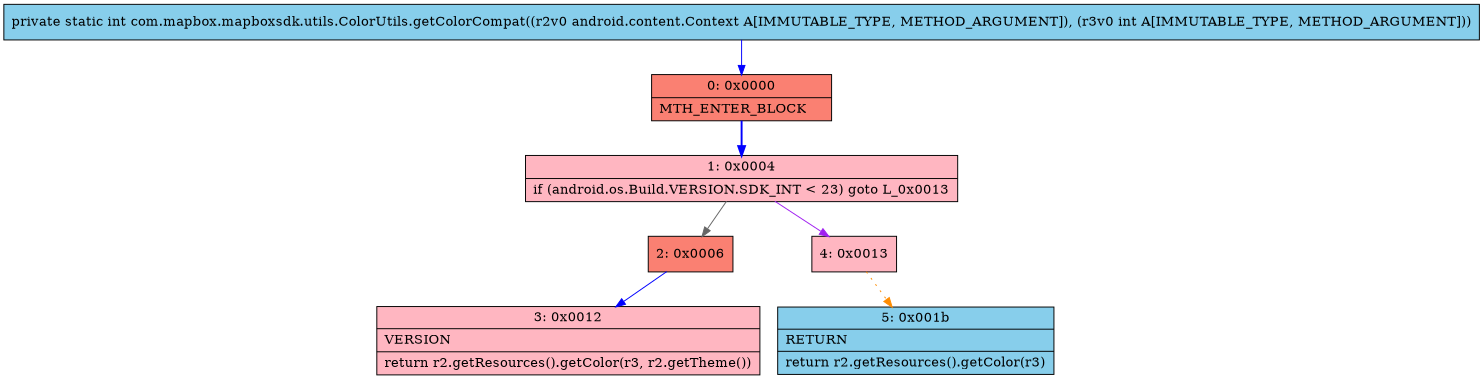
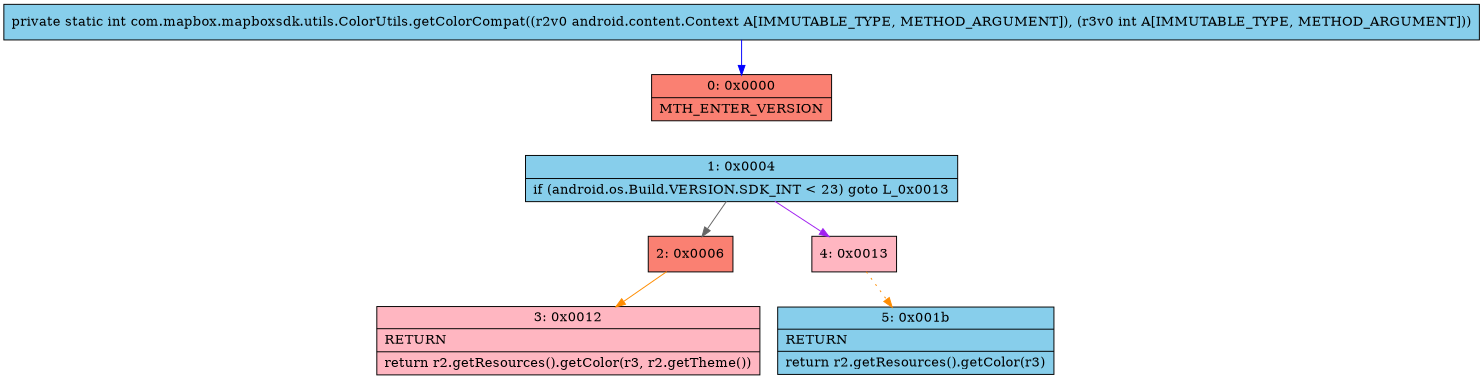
node "0: 0x0000": text "MTH_ENTER_BLOCK" -> "MTH_ENTER_VERSION"
edge "0: 0x0000" -> "1: 0x0004": removed
node "1: 0x0004": fillcolor lightpink -> skyblue
edge "2: 0x0006" -> "3: 0x0012": color blue -> darkorange
node "3: 0x0012": text "VERSION" -> "RETURN"
